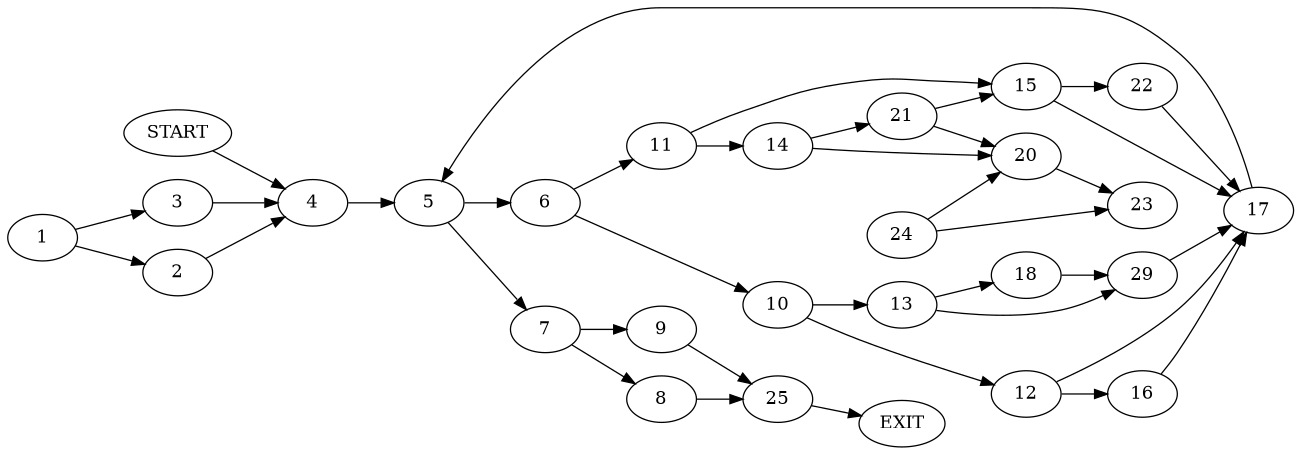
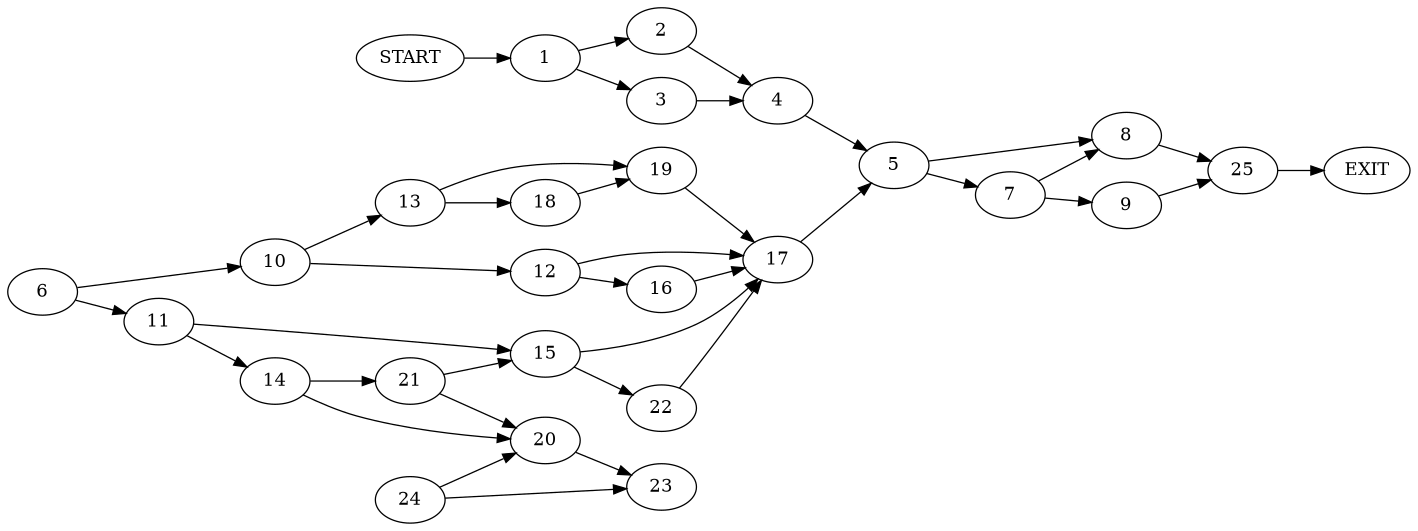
edge "START" -> "4": now "START" -> "1"
edge "5" -> "6": now "5" -> "8"
node "29": label "29" -> "19"
